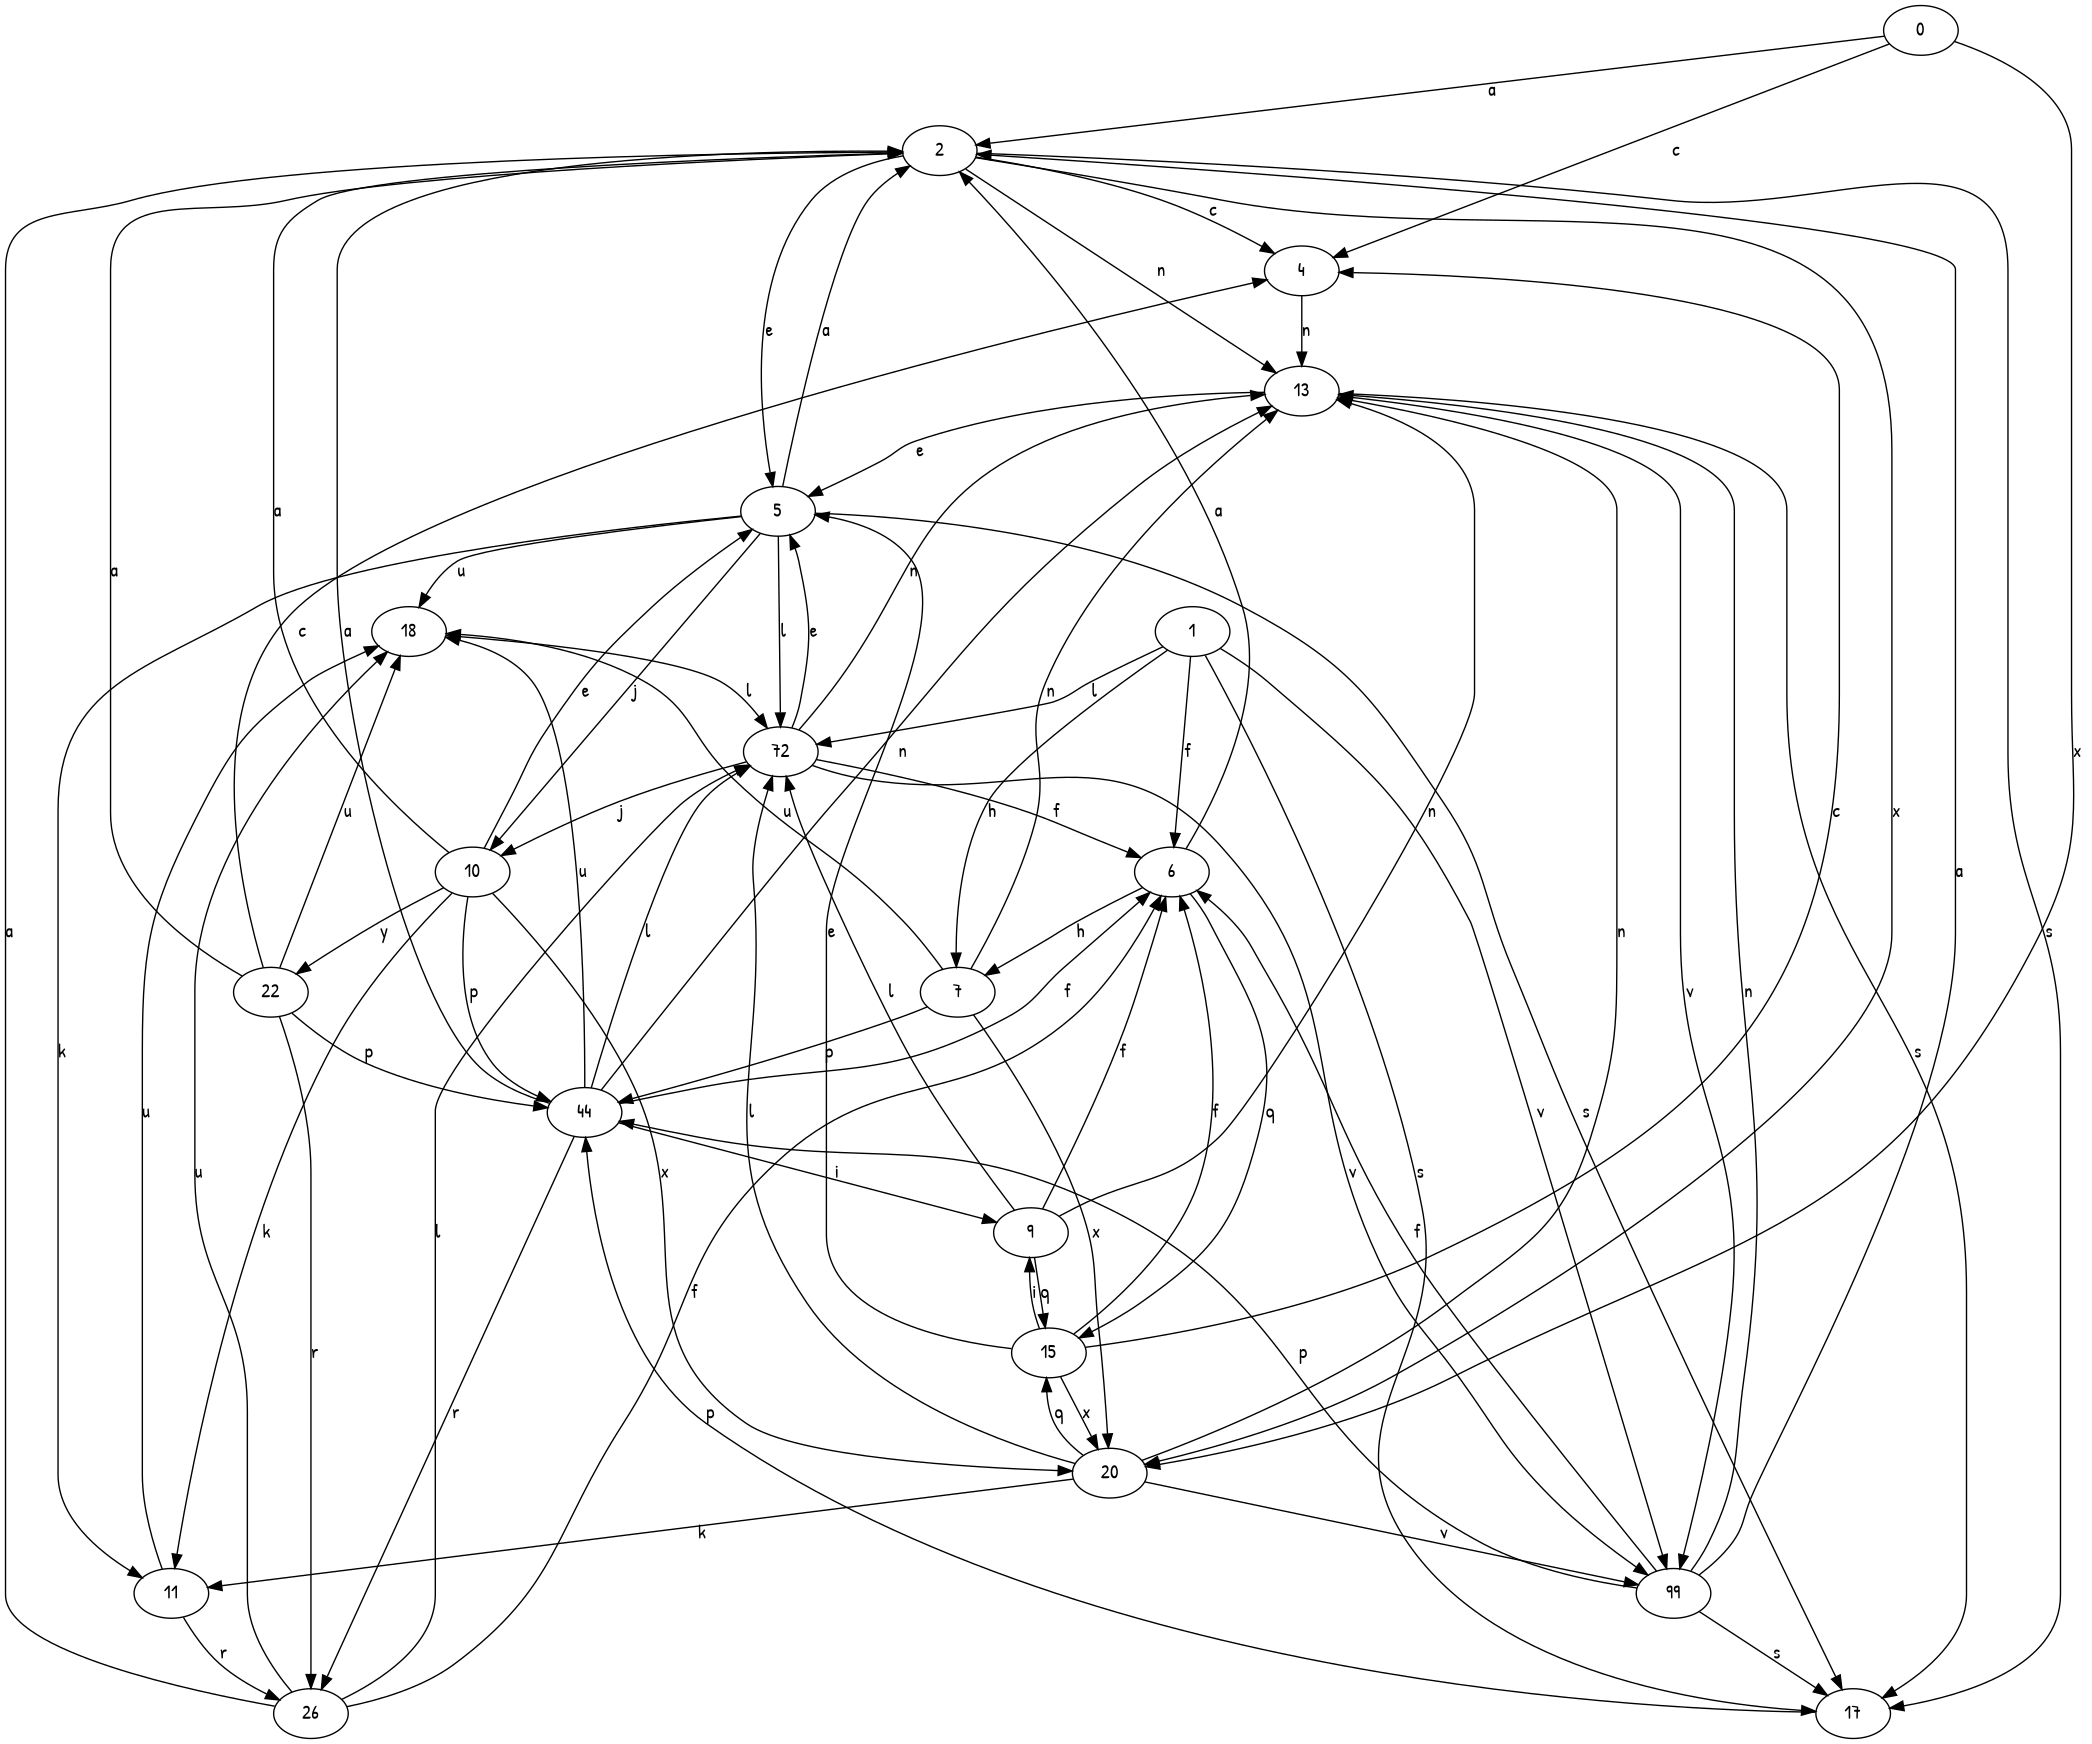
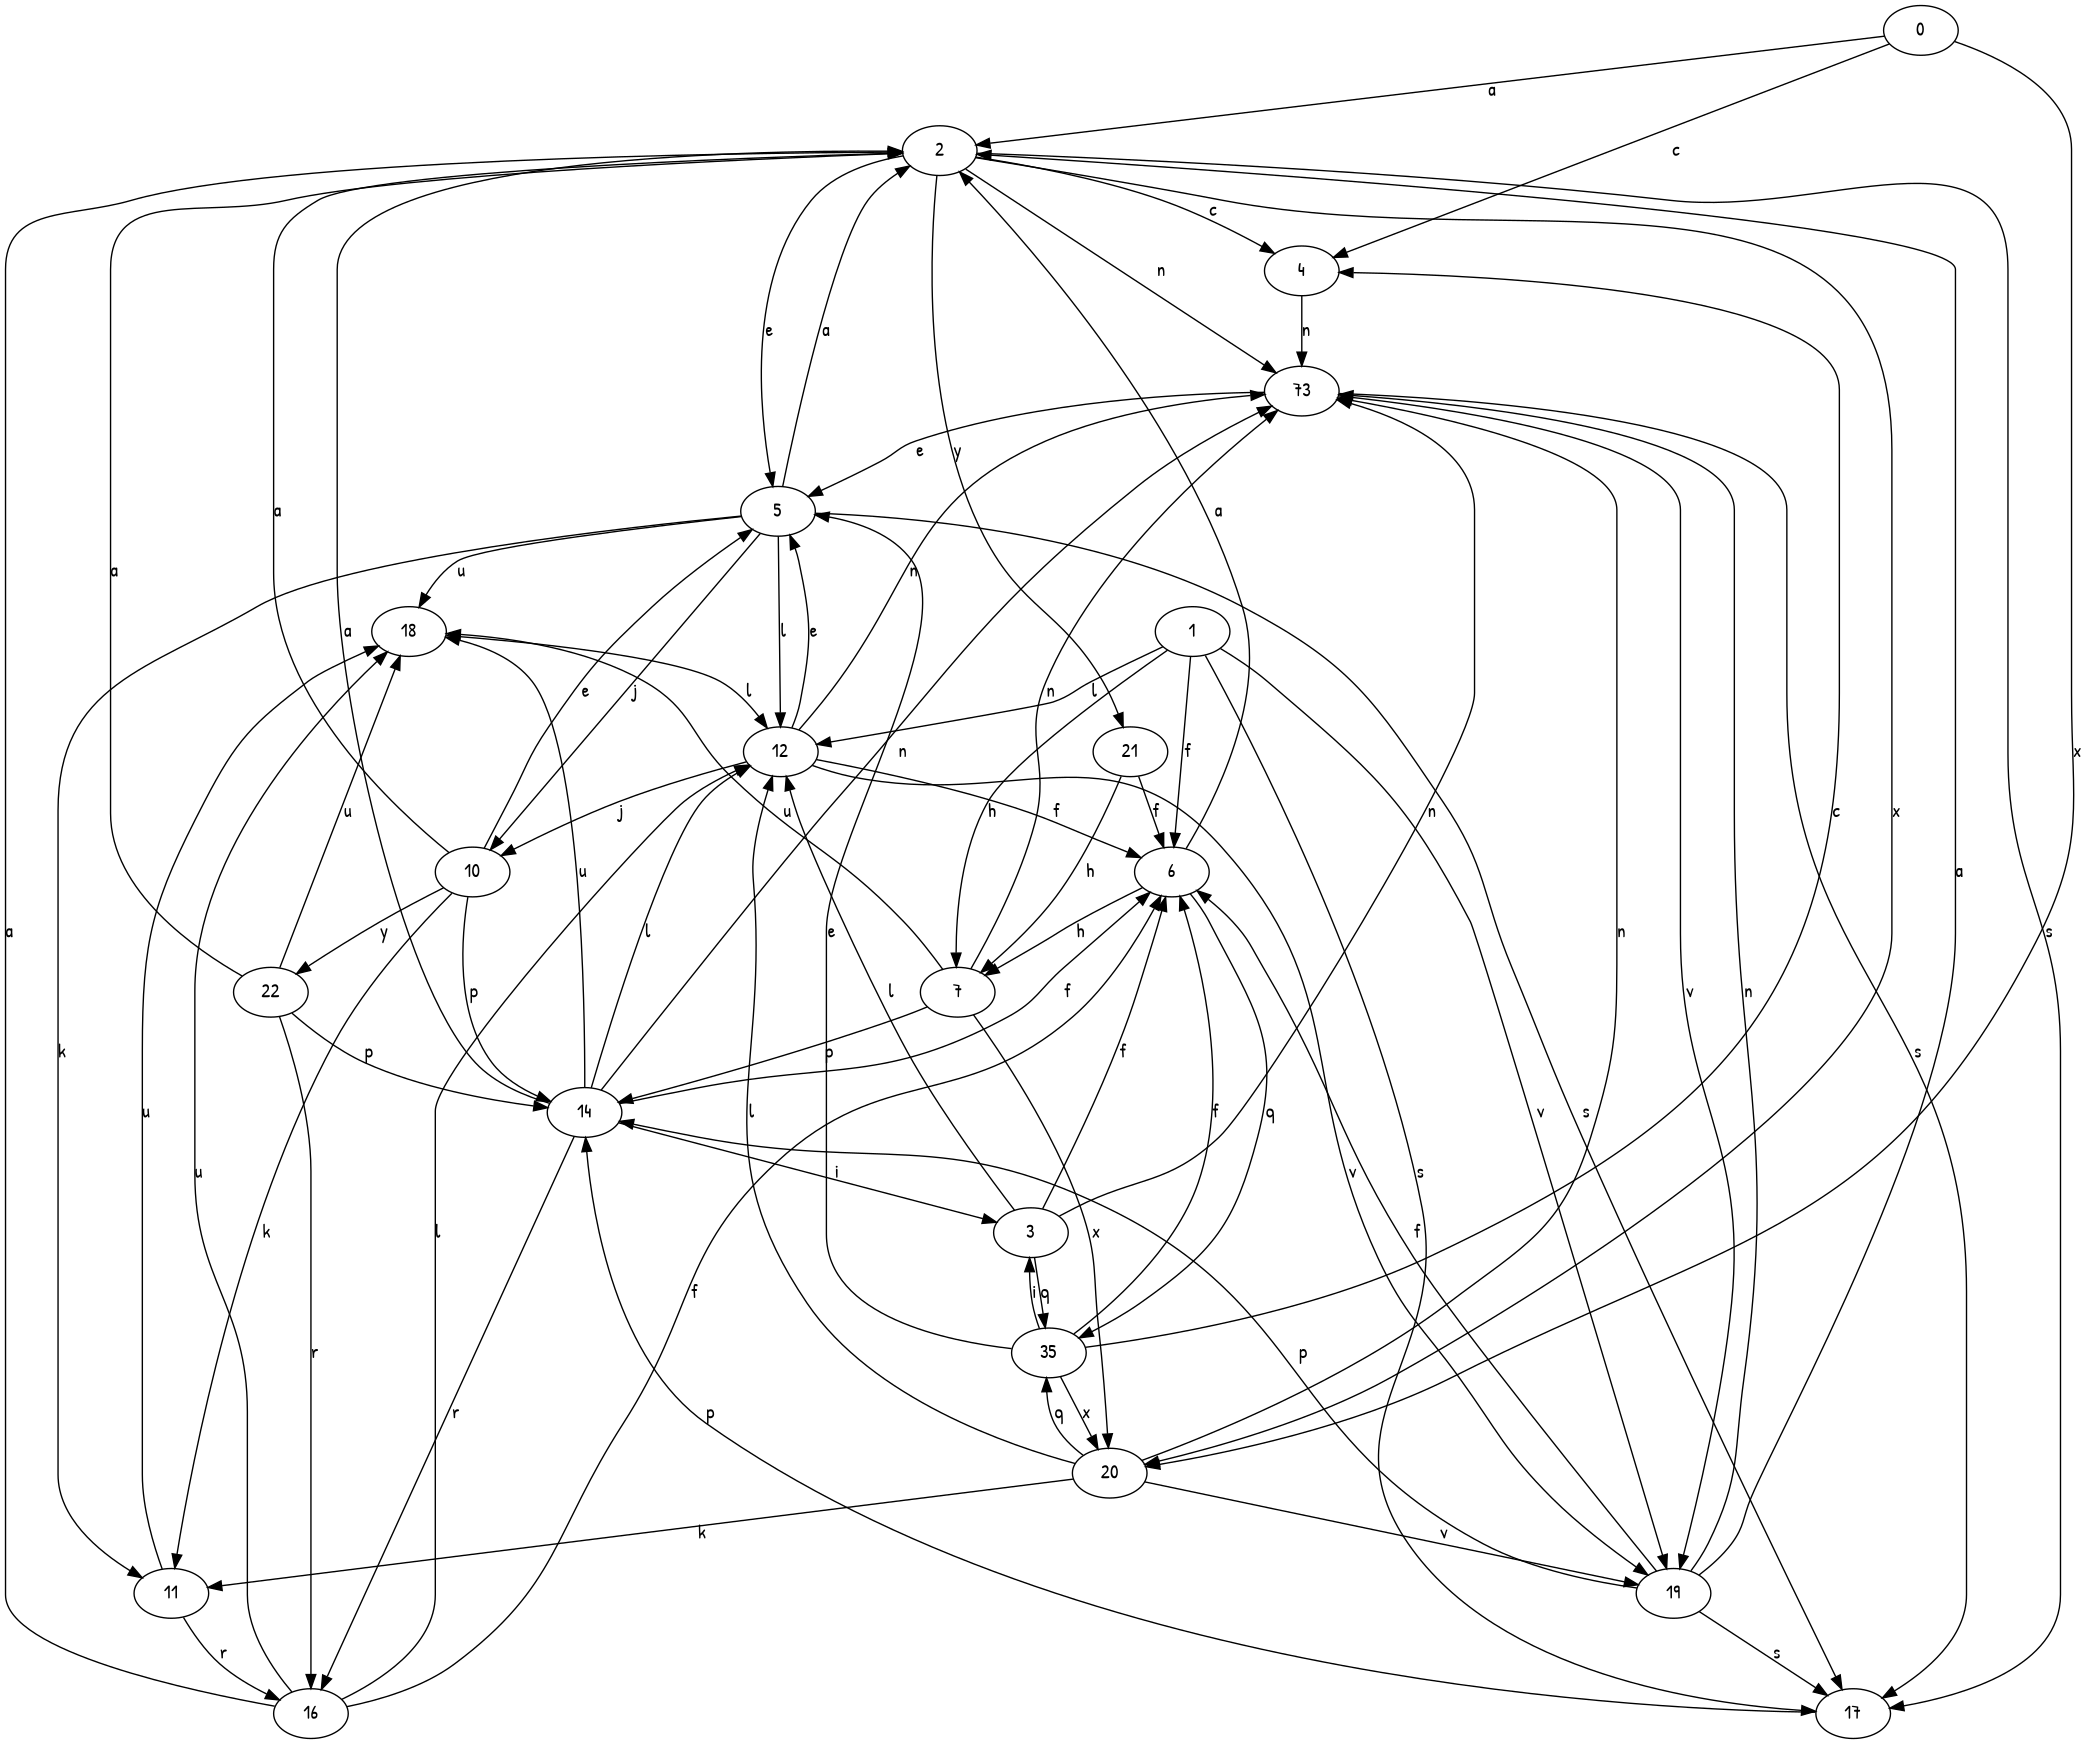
node "13": label "13" -> "73"
edge "22" -> "4": removed, label "c"
node "72": label "72" -> "12"
node "21": added
node "44": label "44" -> "14"
node "9": label "9" -> "3"
edge "10" -> "20": removed, label "x"
node "15": label "15" -> "35"
node "99": label "99" -> "19"
node "26": label "26" -> "16"
